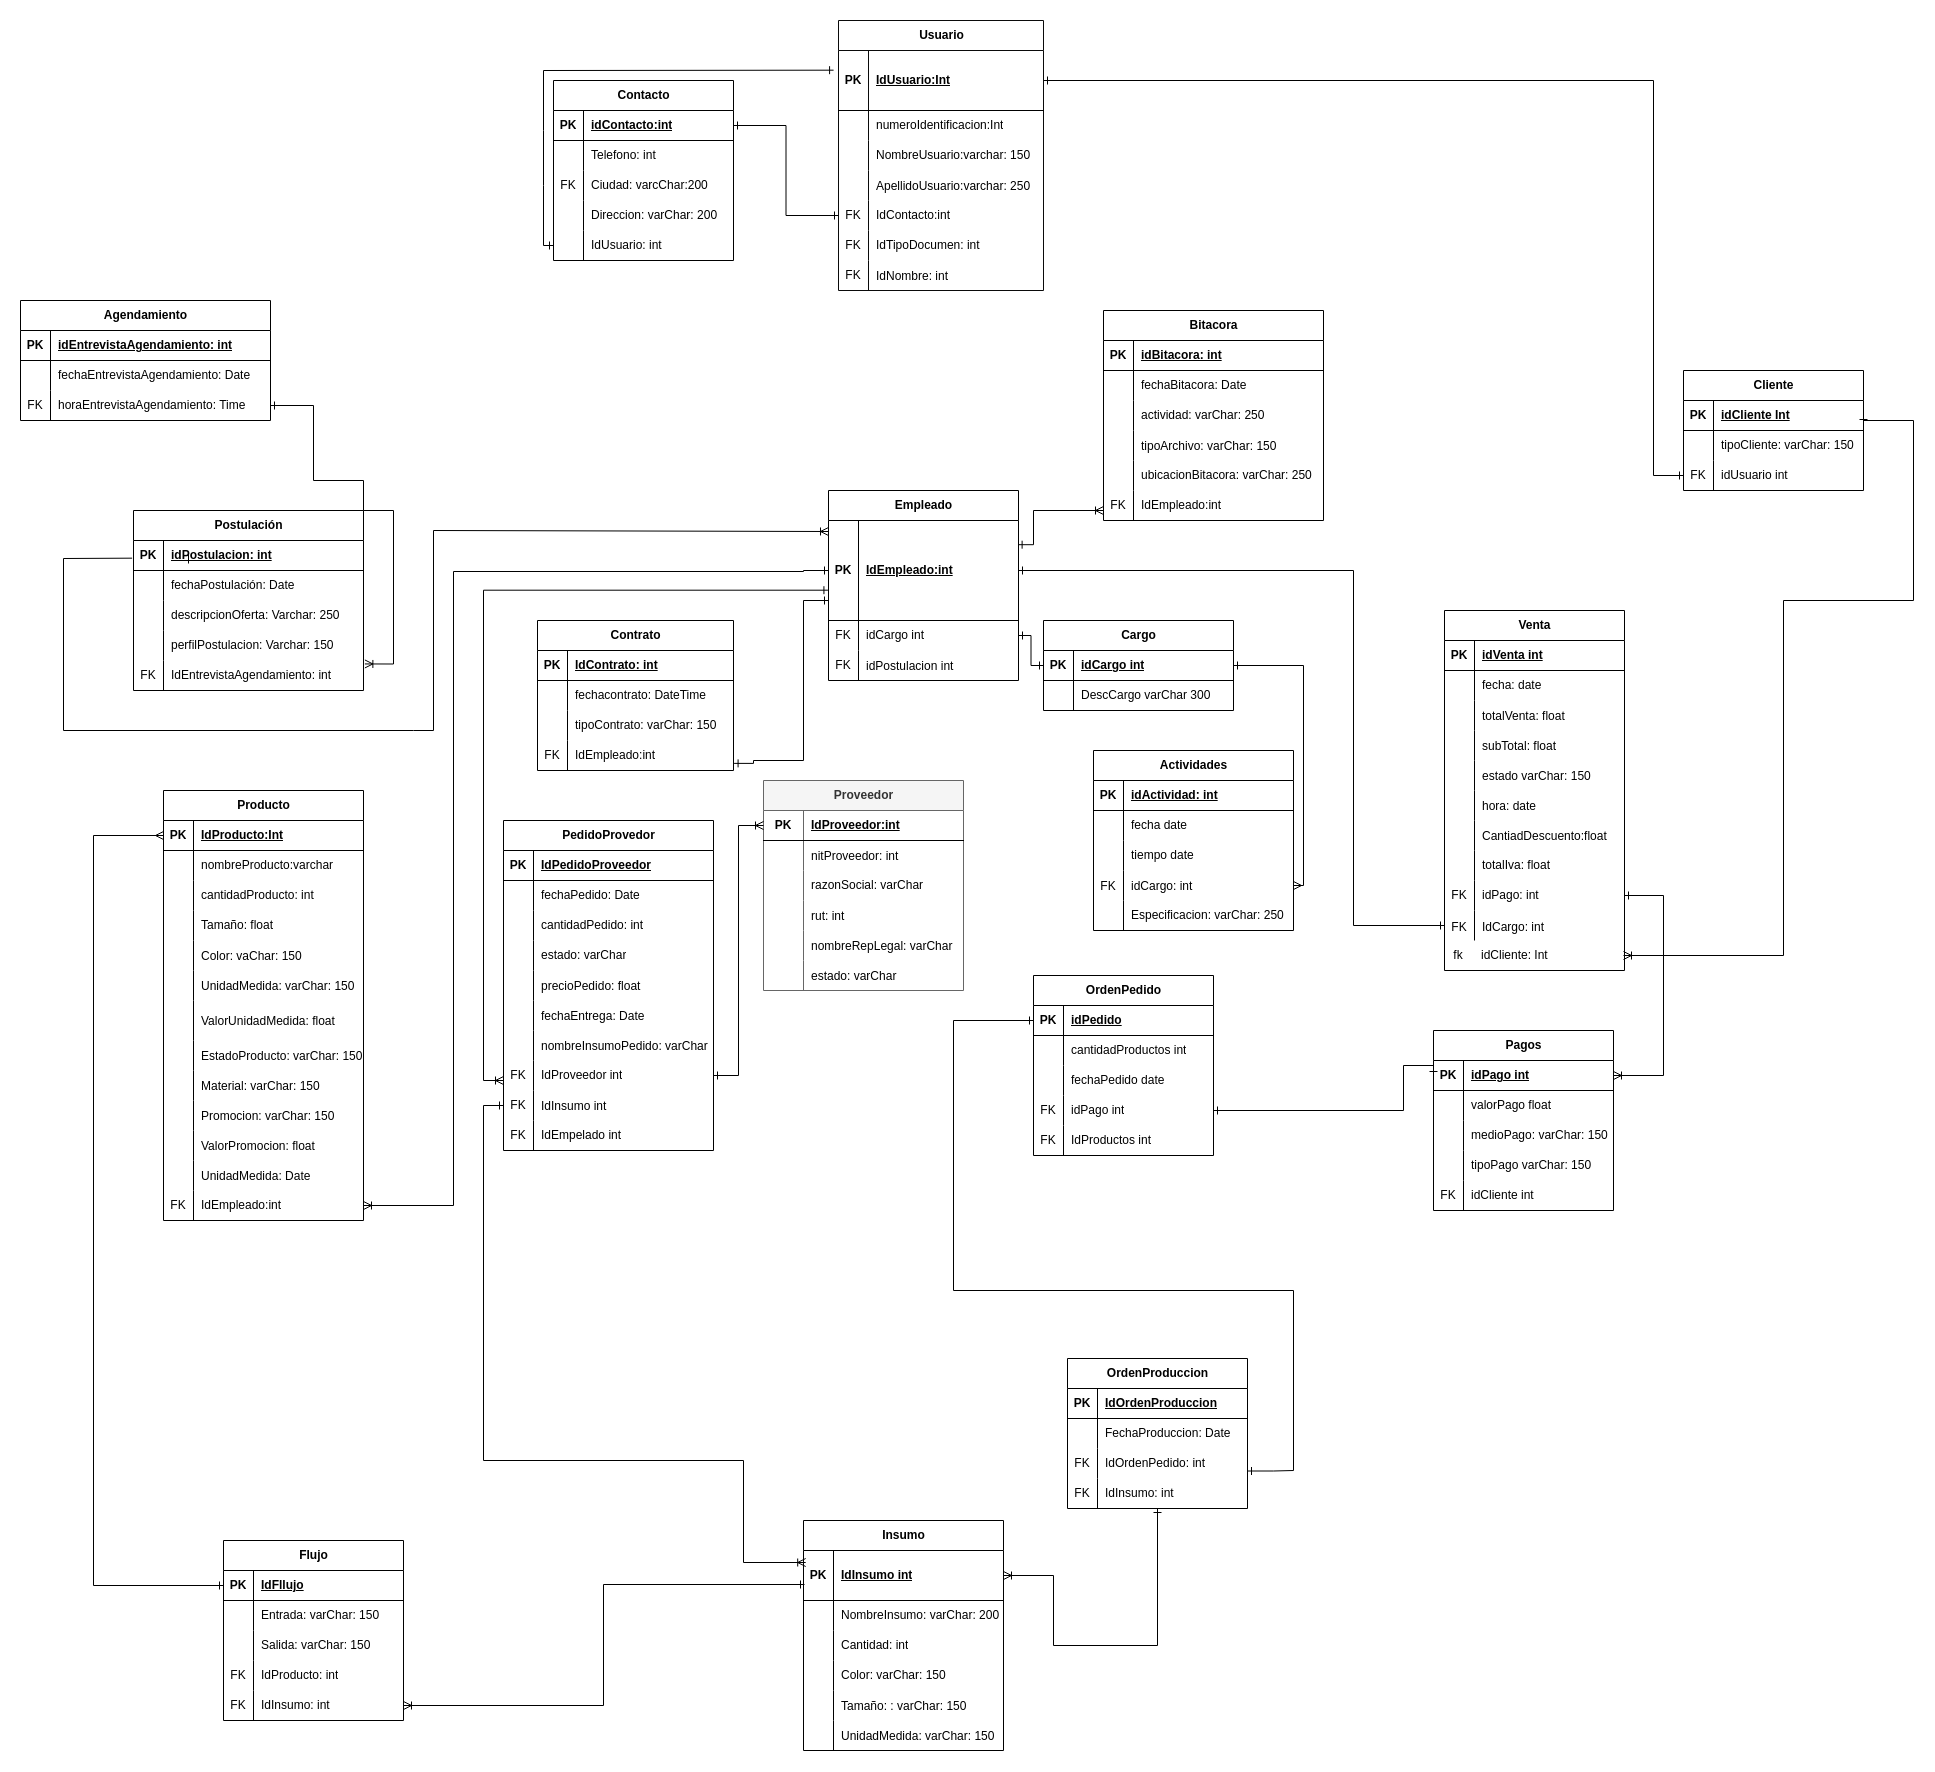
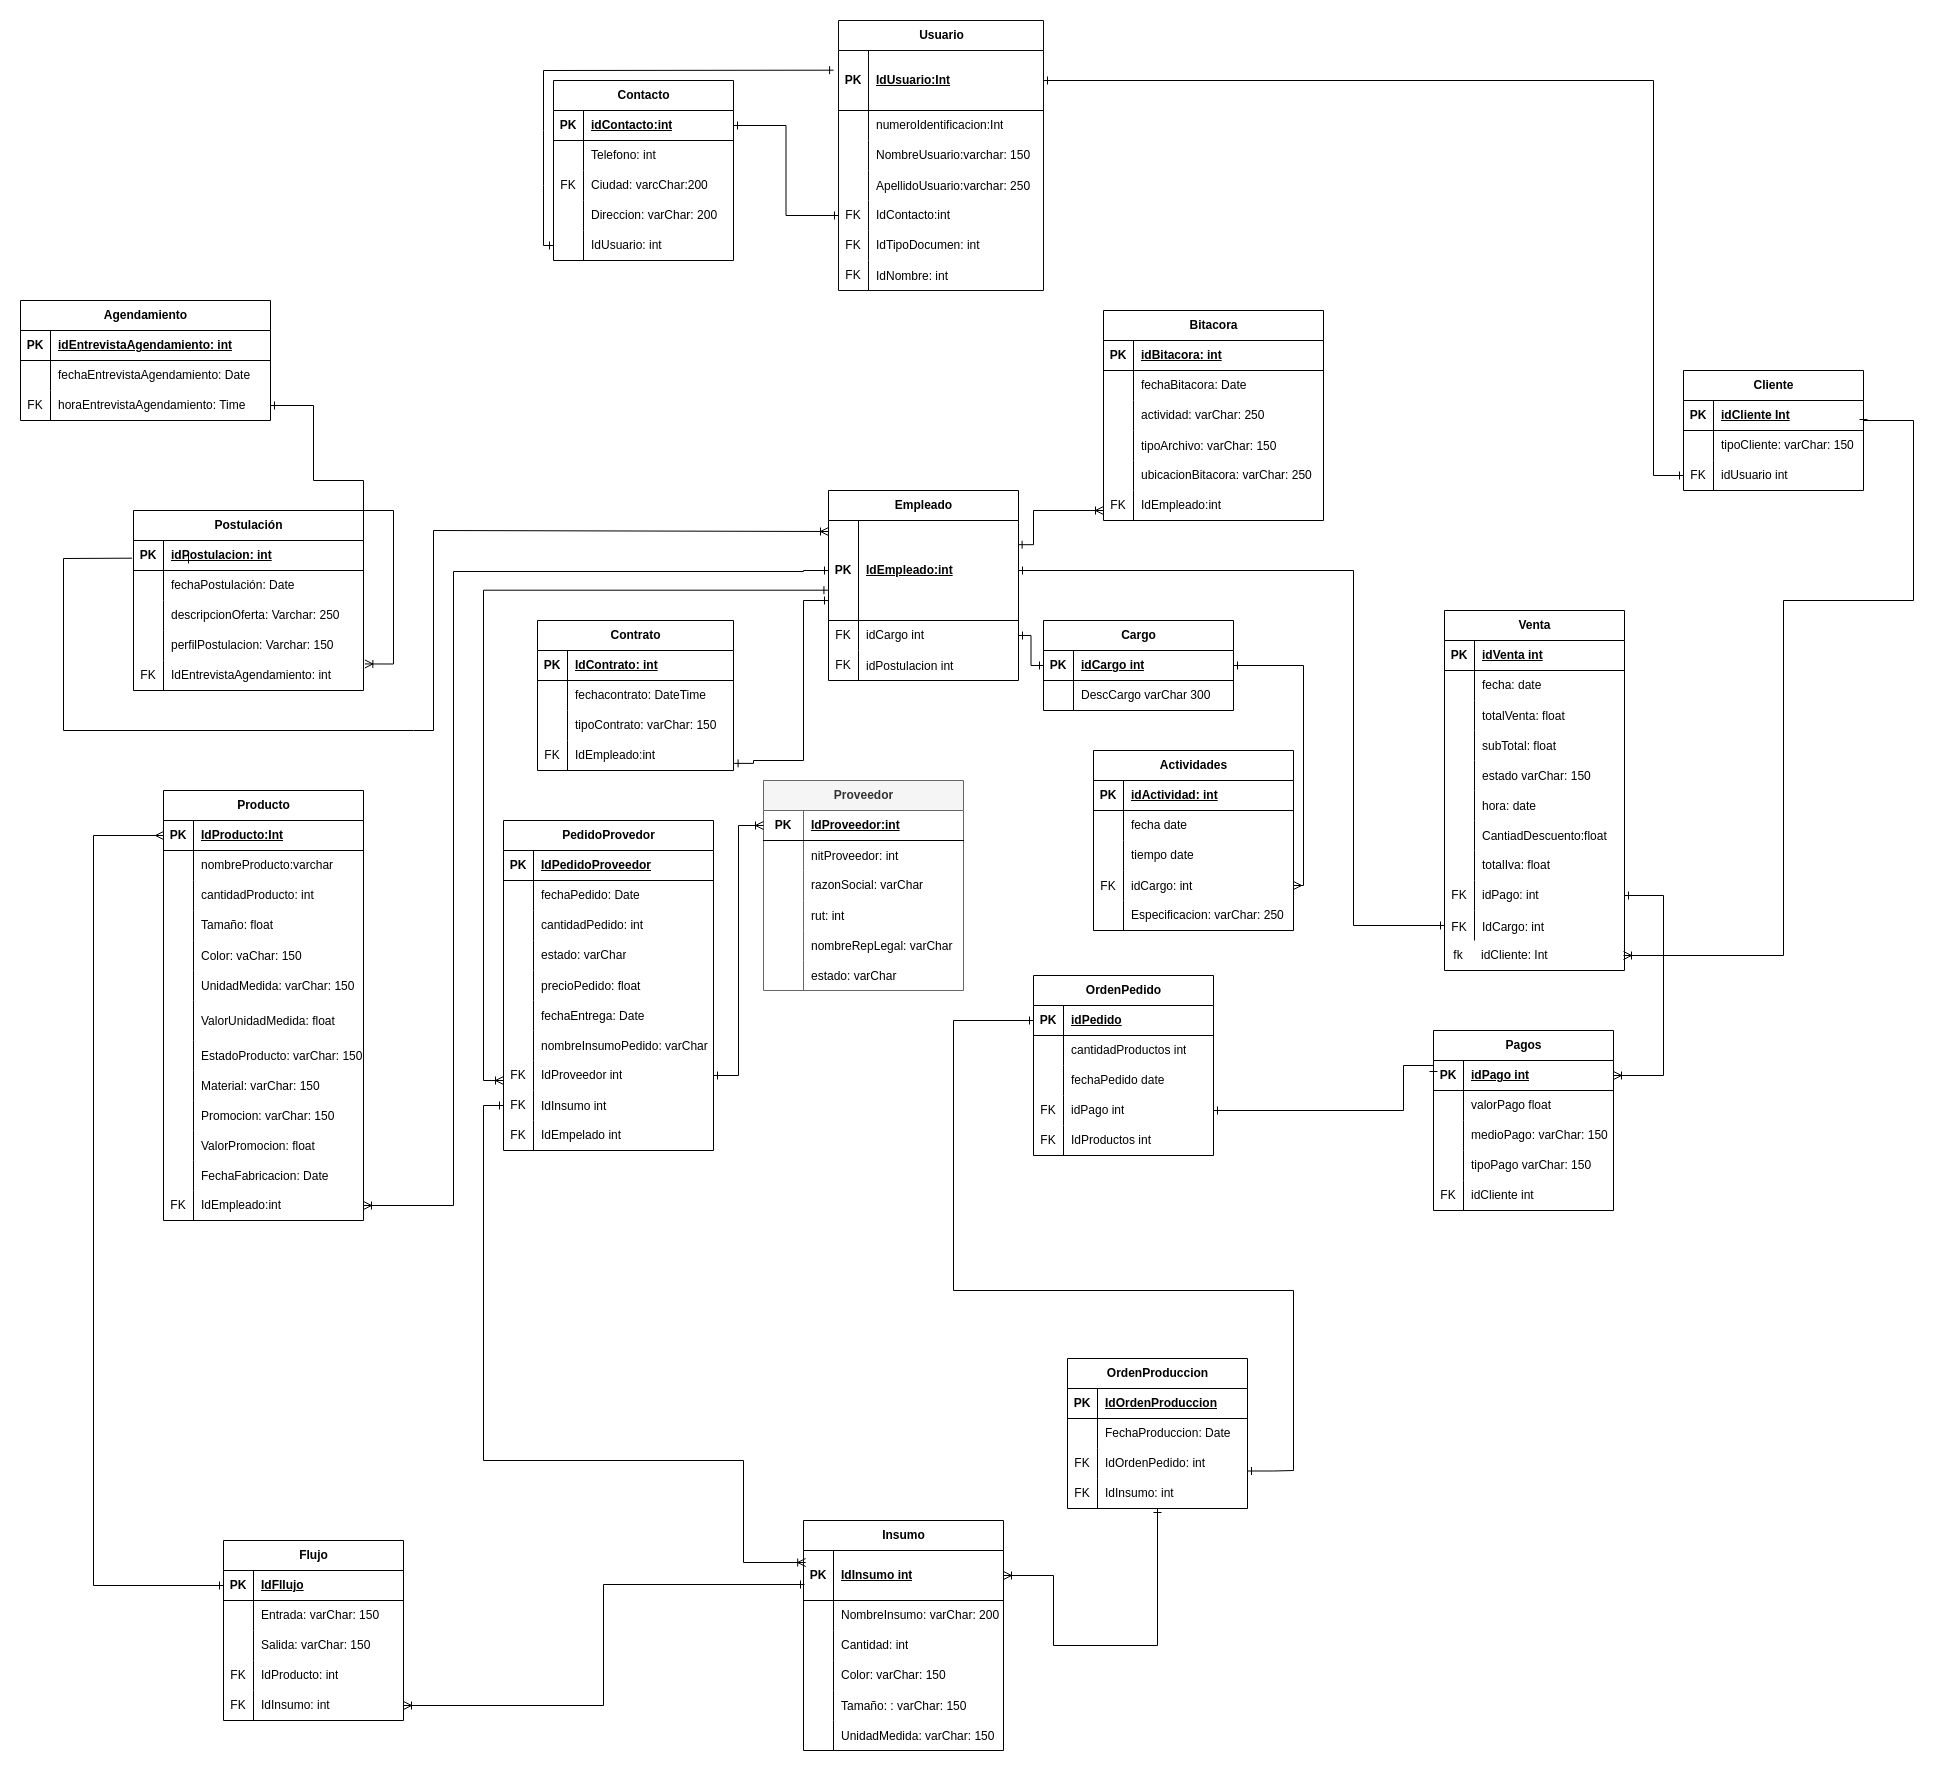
node "UnidadMedida: Date": label "UnidadMedida: Date" -> "FechaFabricacion: Date"
